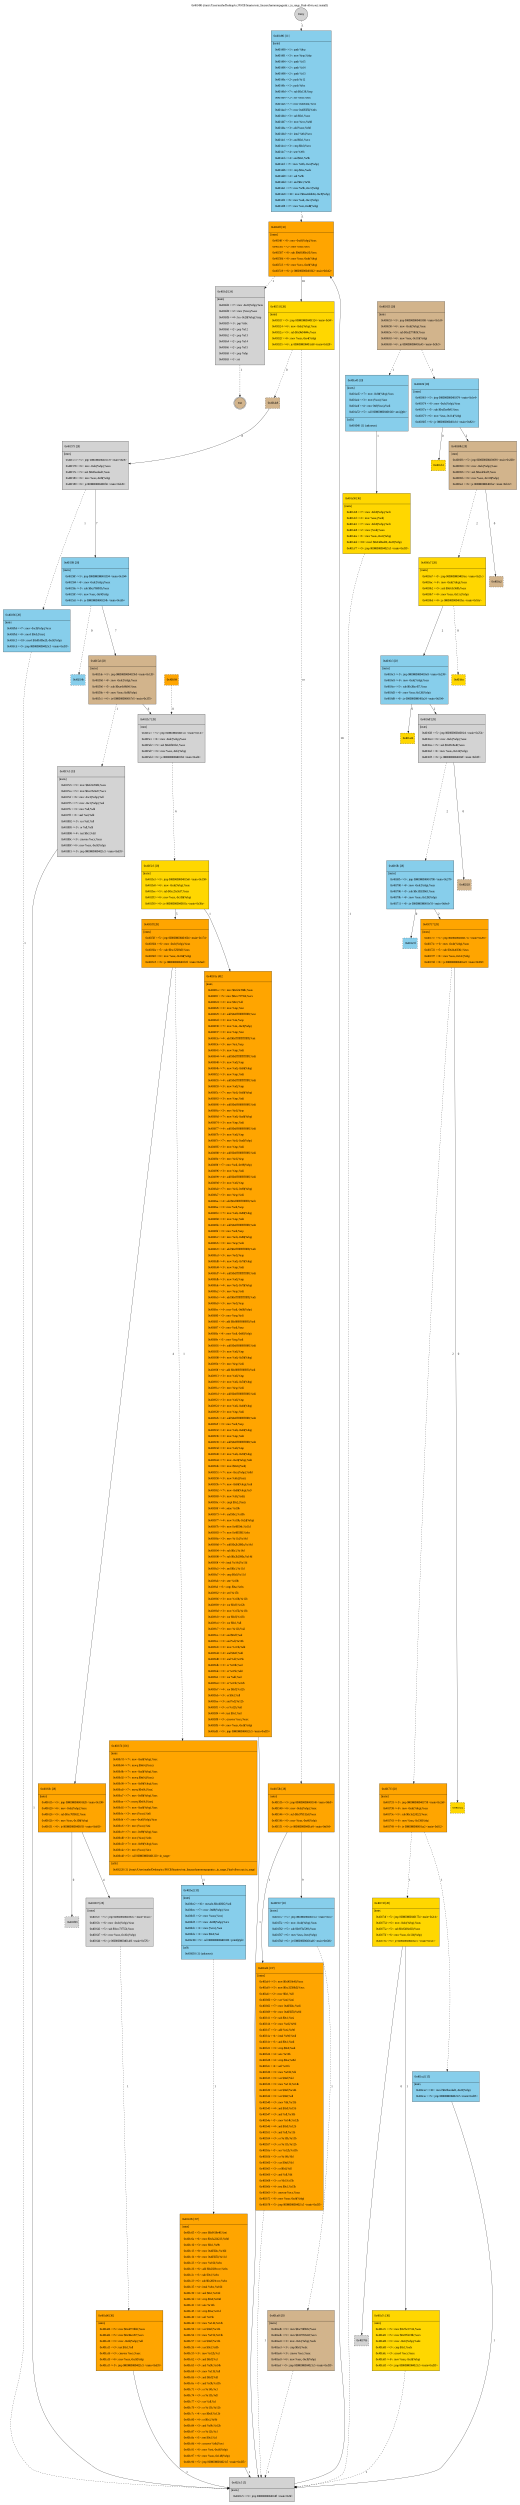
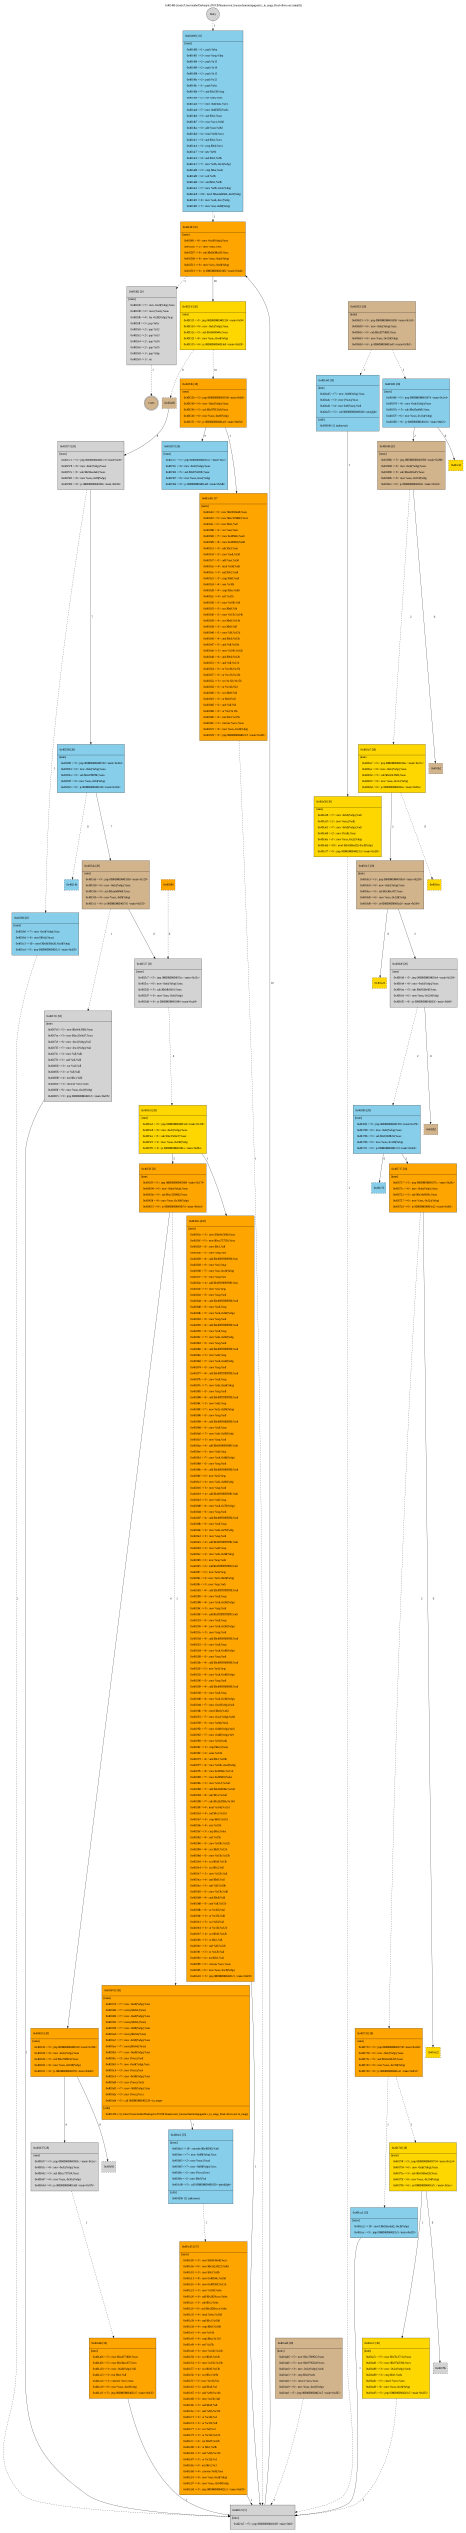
node "Exit": label "Exit" -> "Users"
node "0x4016c3 [28]": fillcolor skyblue -> tan
edge "0x401557 [28]" -> "0x401ad6 [30]": removed, label "1"
